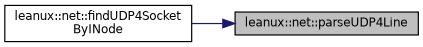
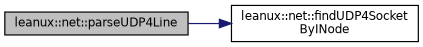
edge "leanux::net::findUDP4Socket ByINode" -> "leanux::net::parseUDP4Line": reversed
